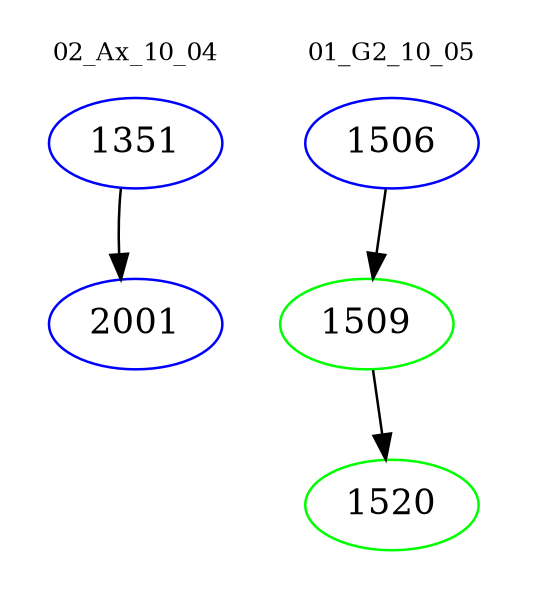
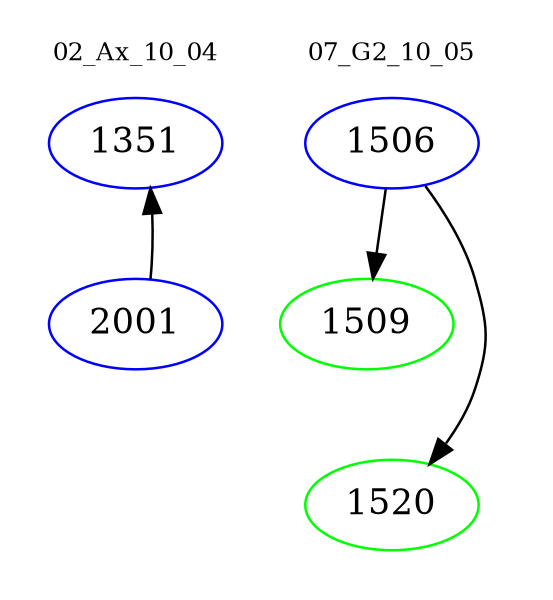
cluster "01_G2_10_05": label "01_G2_10_05" -> "07_G2_10_05"
edge "1351" -> "2001": reversed
edge "1509" -> "1520": now "1506" -> "1520"
